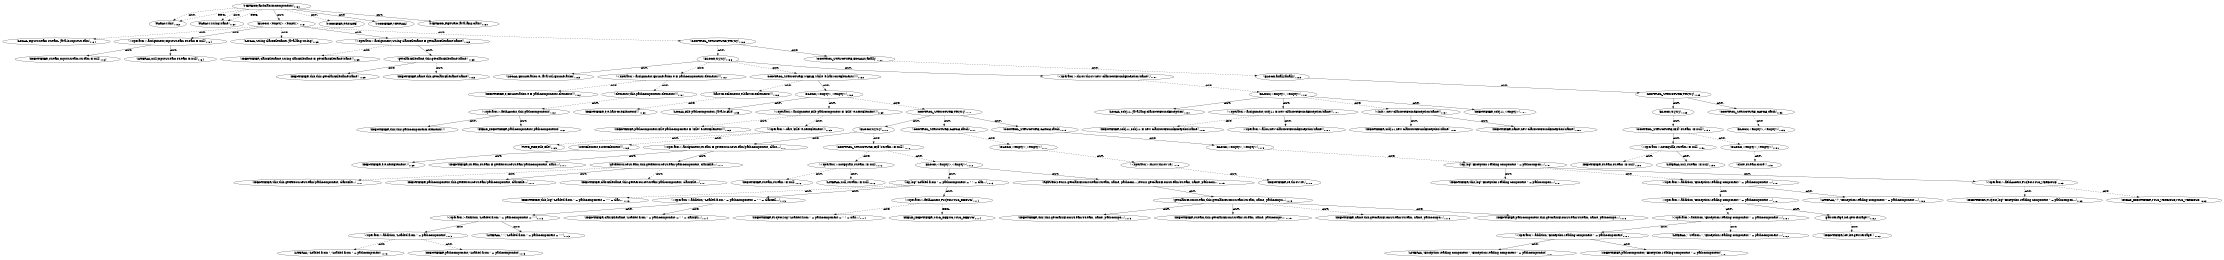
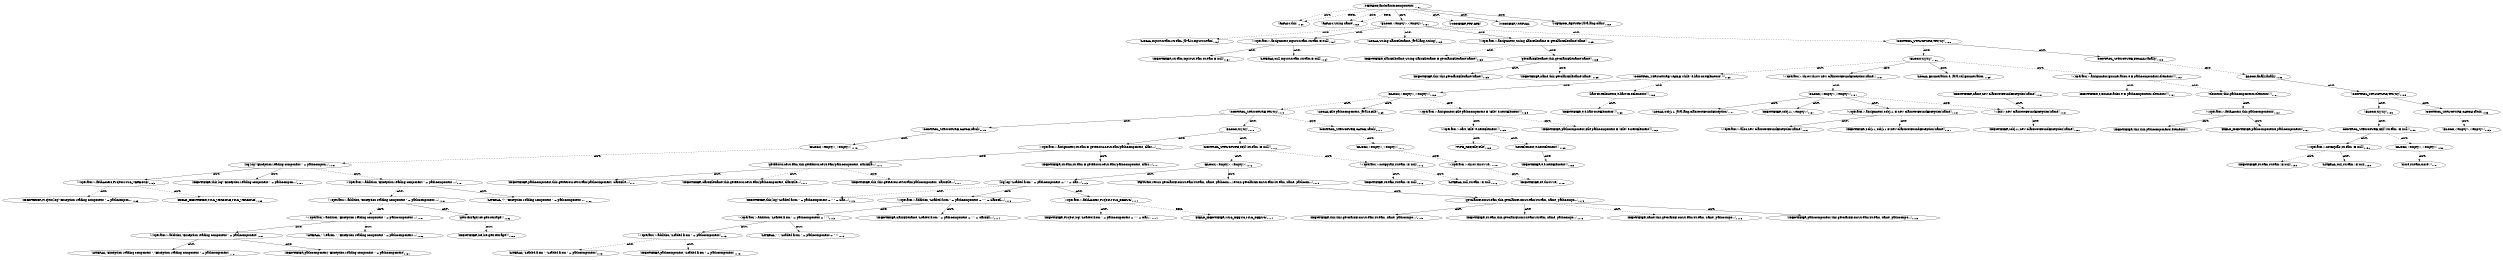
node "(LOCAL,File pathComponent: java.io.File)": text "1199" -> "1169"
edge "(<init>,new ClassNotFoundException(name))" -> "(IDENTIFIER,name,new ClassNotFoundException(name))": reversed
node "(FIELD_IDENTIFIER,MSG_VERBOSE,MSG_VERBOSE)": text "1683" -> "1183"
